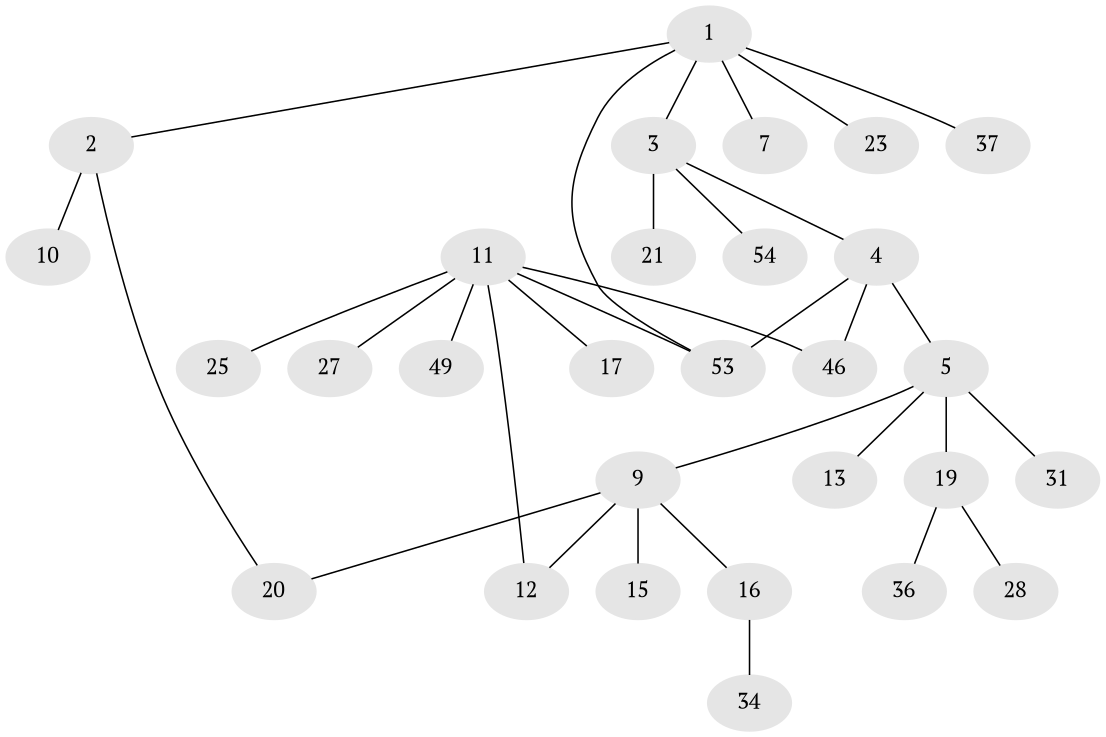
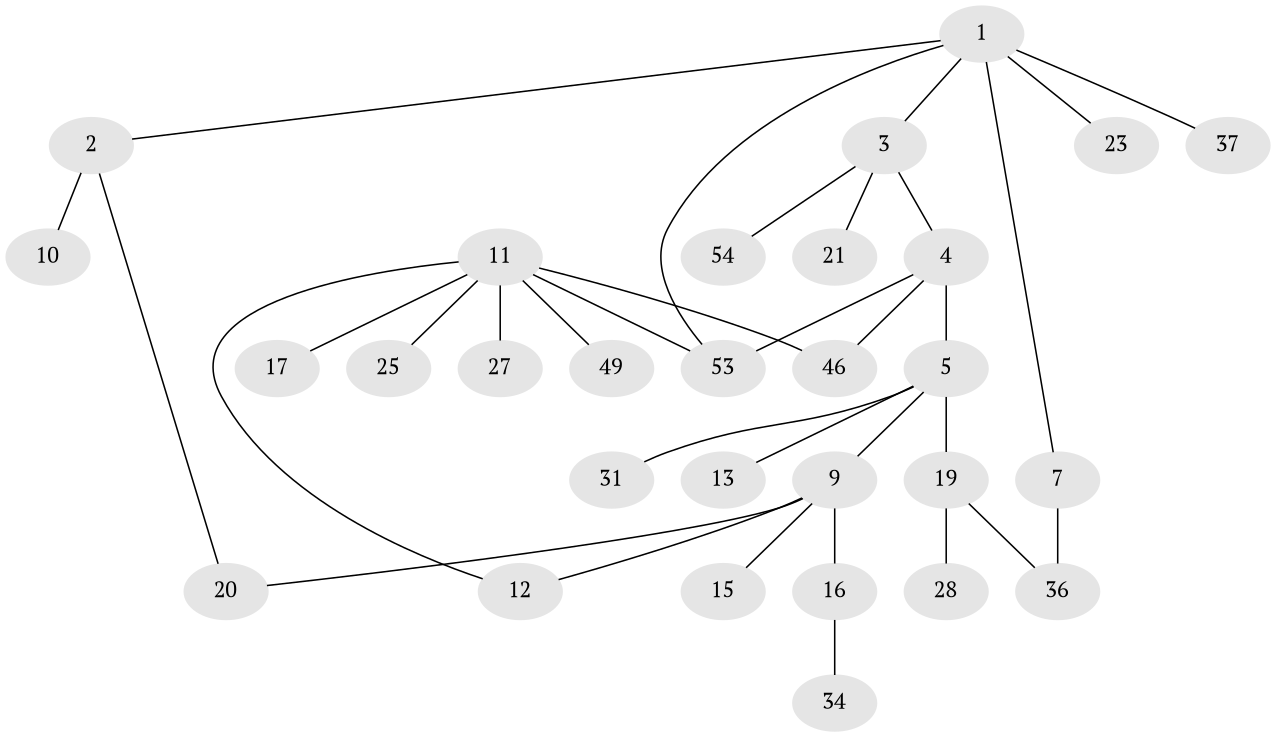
edge "7" -- "36": added
